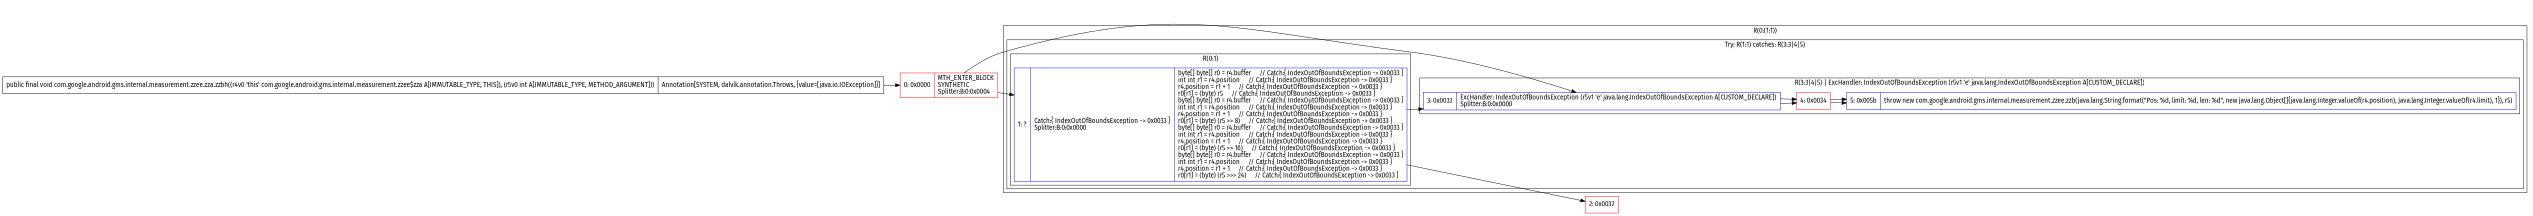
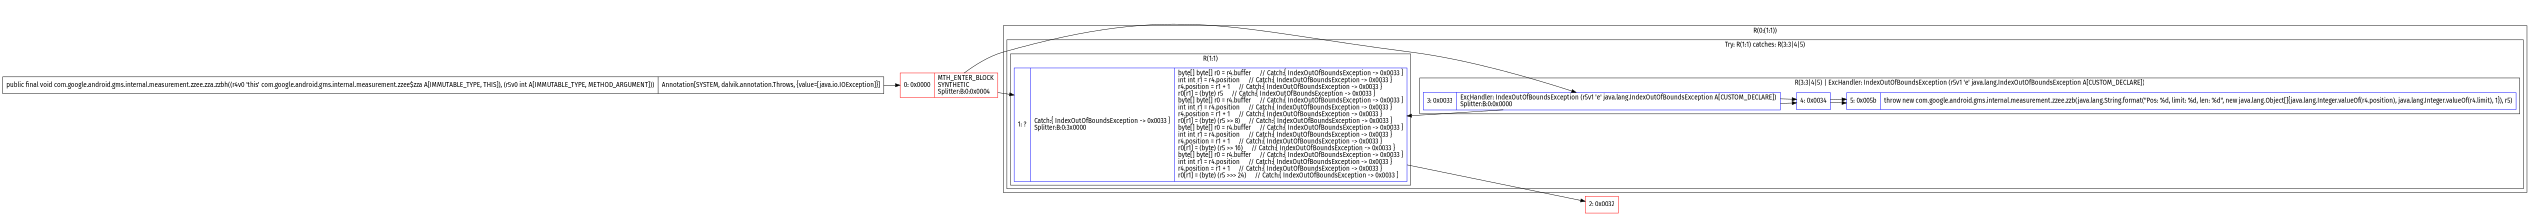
cluster "R(0:1)": label "R(0:1)" -> "R(1:1)"
node "4: 0x0034": color red -> blue
edge "1: ?" -> "3: 0x0033": reversed
node "1: ?": text "Splitter:B:0:0x0000" -> "Splitter:B:0:3x0000"
